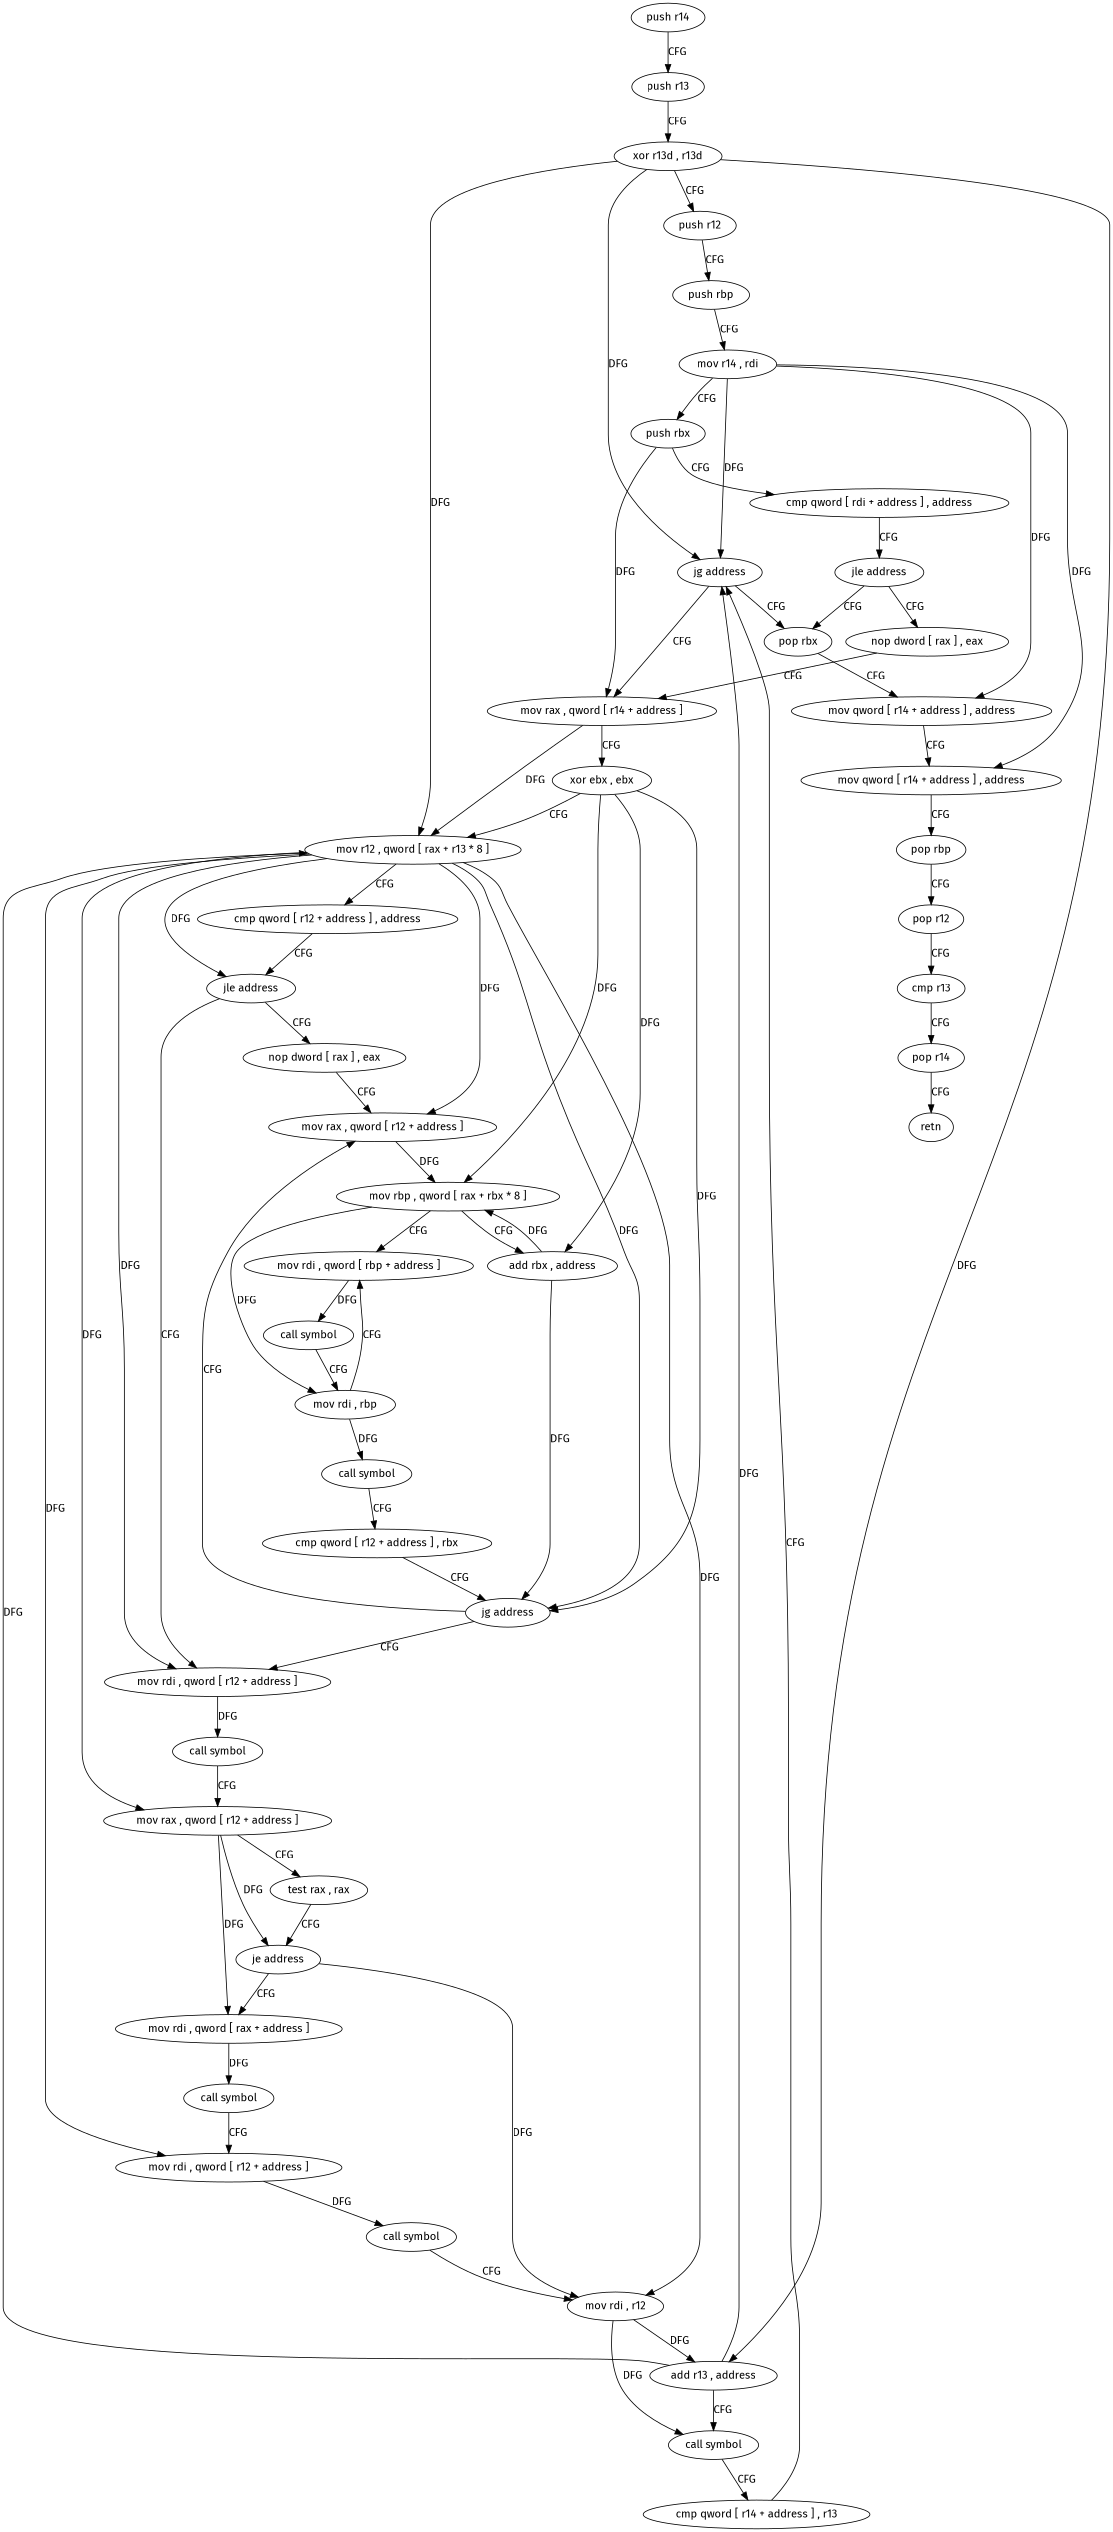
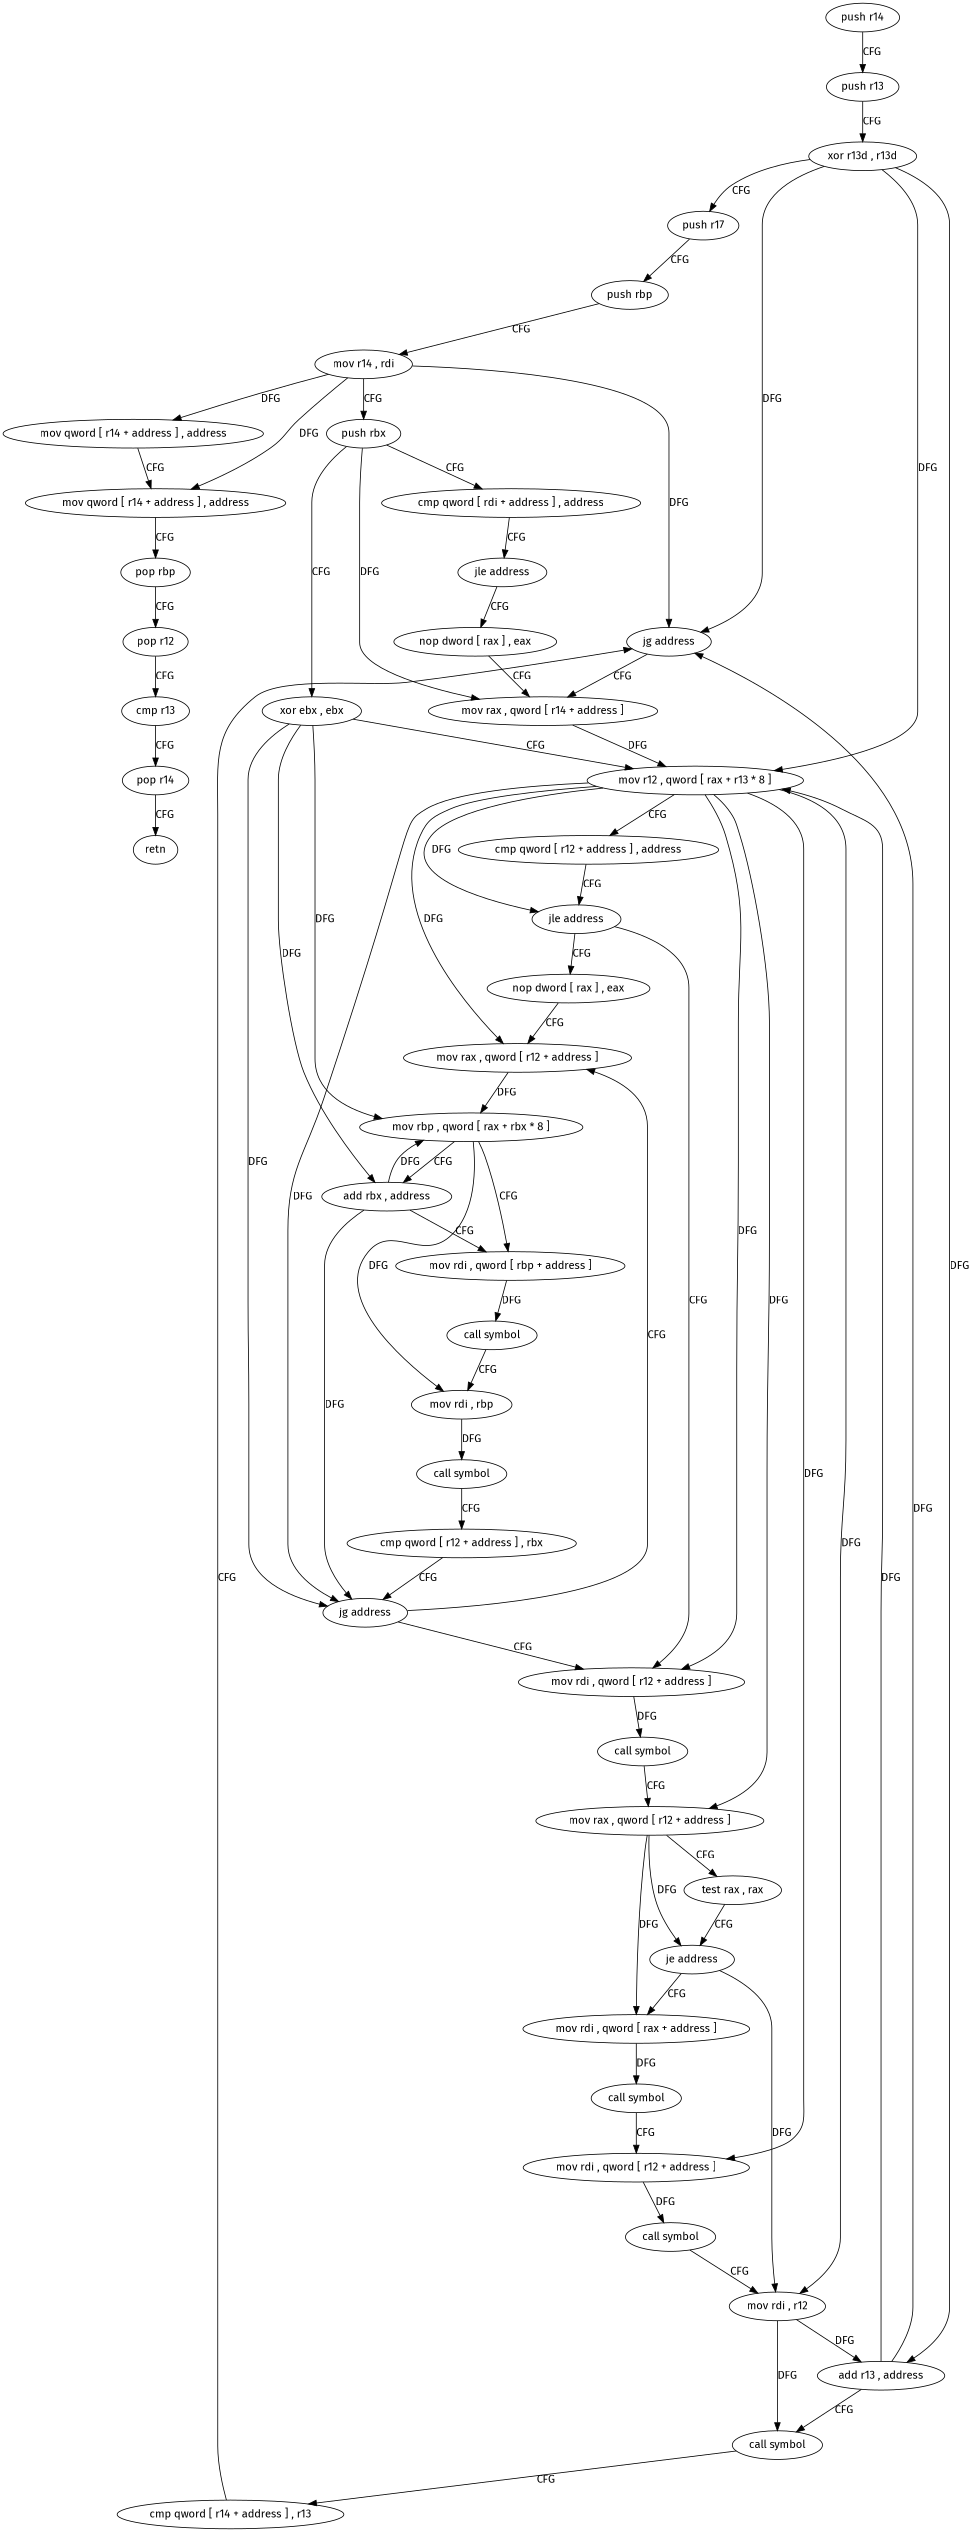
node "push r12": label "push r12" -> "push r17"
node "pop rbx": removed
edge "mov rax , qword [ r14 + address ]" -> "xor ebx , ebx": now "push rbx" -> "xor ebx , ebx"
edge "mov rdi , rbp" -> "mov rdi , qword [ rbp + address ]": now "add rbx , address" -> "mov rdi , qword [ rbp + address ]"
